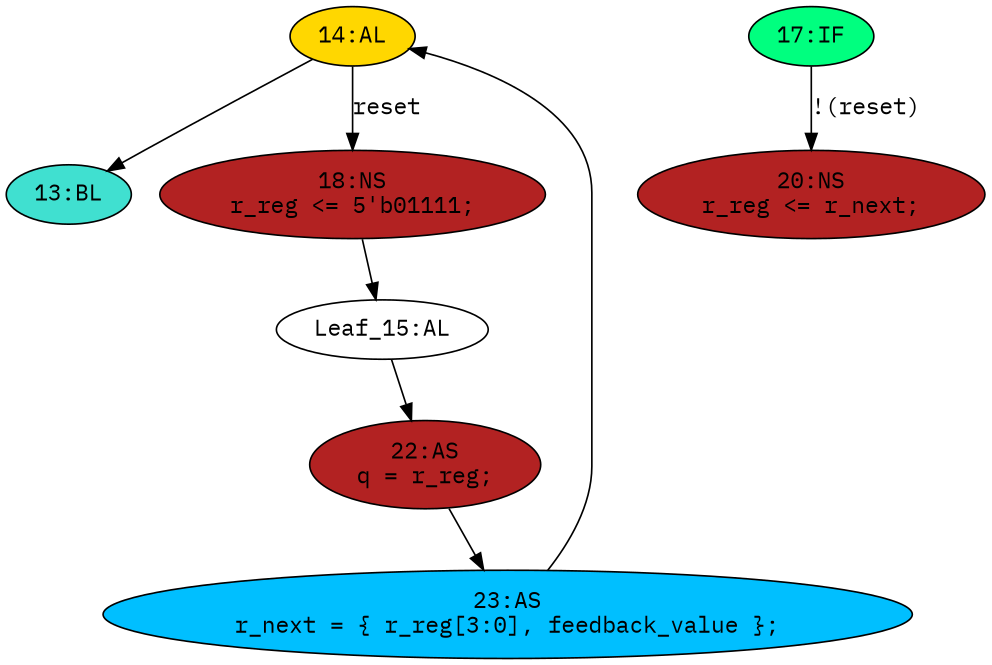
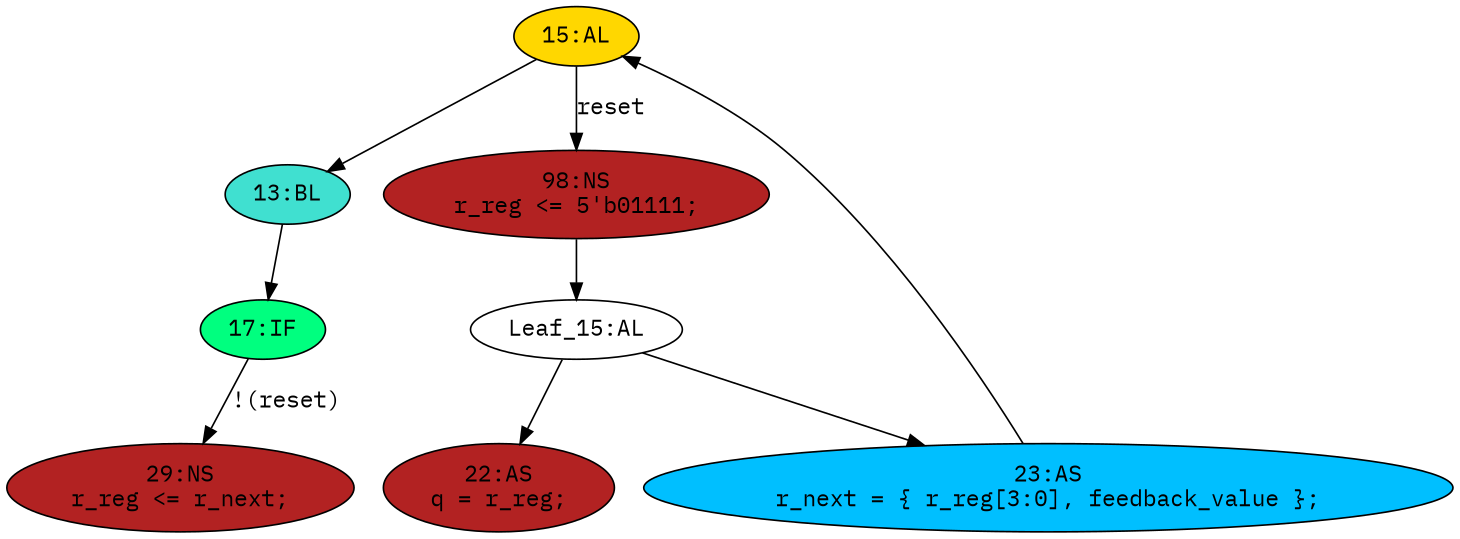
node "14:AL": label "14:AL" -> "15:AL"
node "18:NS r_reg <= 5'b01111;": label "18:NS r_reg <= 5'b01111;" -> "98:NS r_reg <= 5'b01111;"
node "20:NS r_reg <= r_next;": label "20:NS r_reg <= r_next;" -> "29:NS r_reg <= r_next;"
edge "13:BL" -> "17:IF": added
edge "22:AS q = r_reg;" -> "23:AS r_next = { r_reg[3:0], feedback_value };": now "Leaf_15:AL" -> "23:AS r_next = { r_reg[3:0], feedback_value };"
